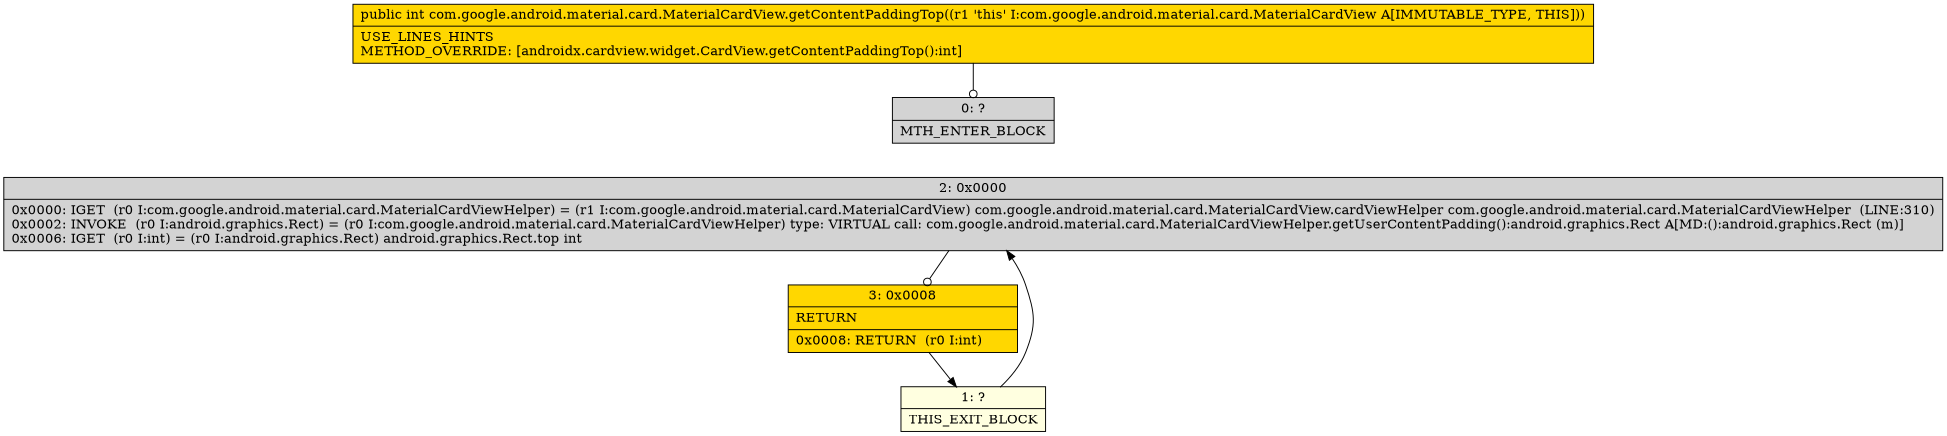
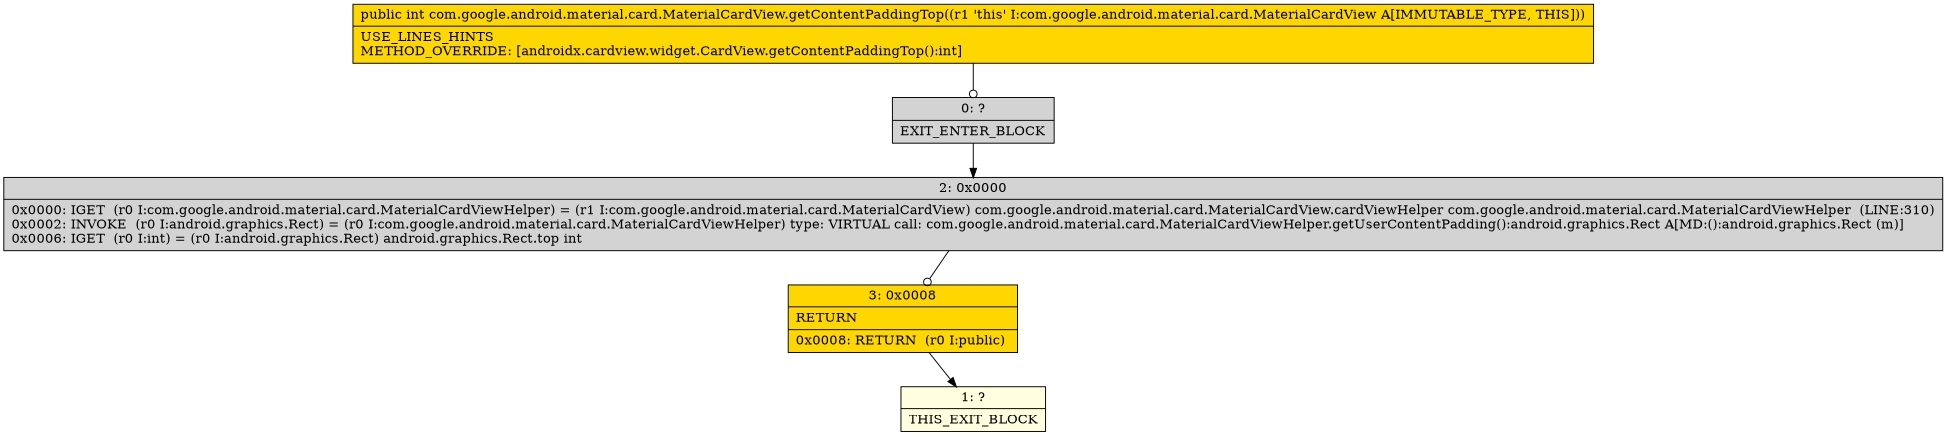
node "0: ?": text "MTH_ENTER_BLOCK" -> "EXIT_ENTER_BLOCK"
edge "1: ?" -> "2: 0x0000": now "0: ?" -> "2: 0x0000"
node "3: 0x0008": text "0x0008: RETURN  (r0 I:int)" -> "0x0008: RETURN  (r0 I:public)"
